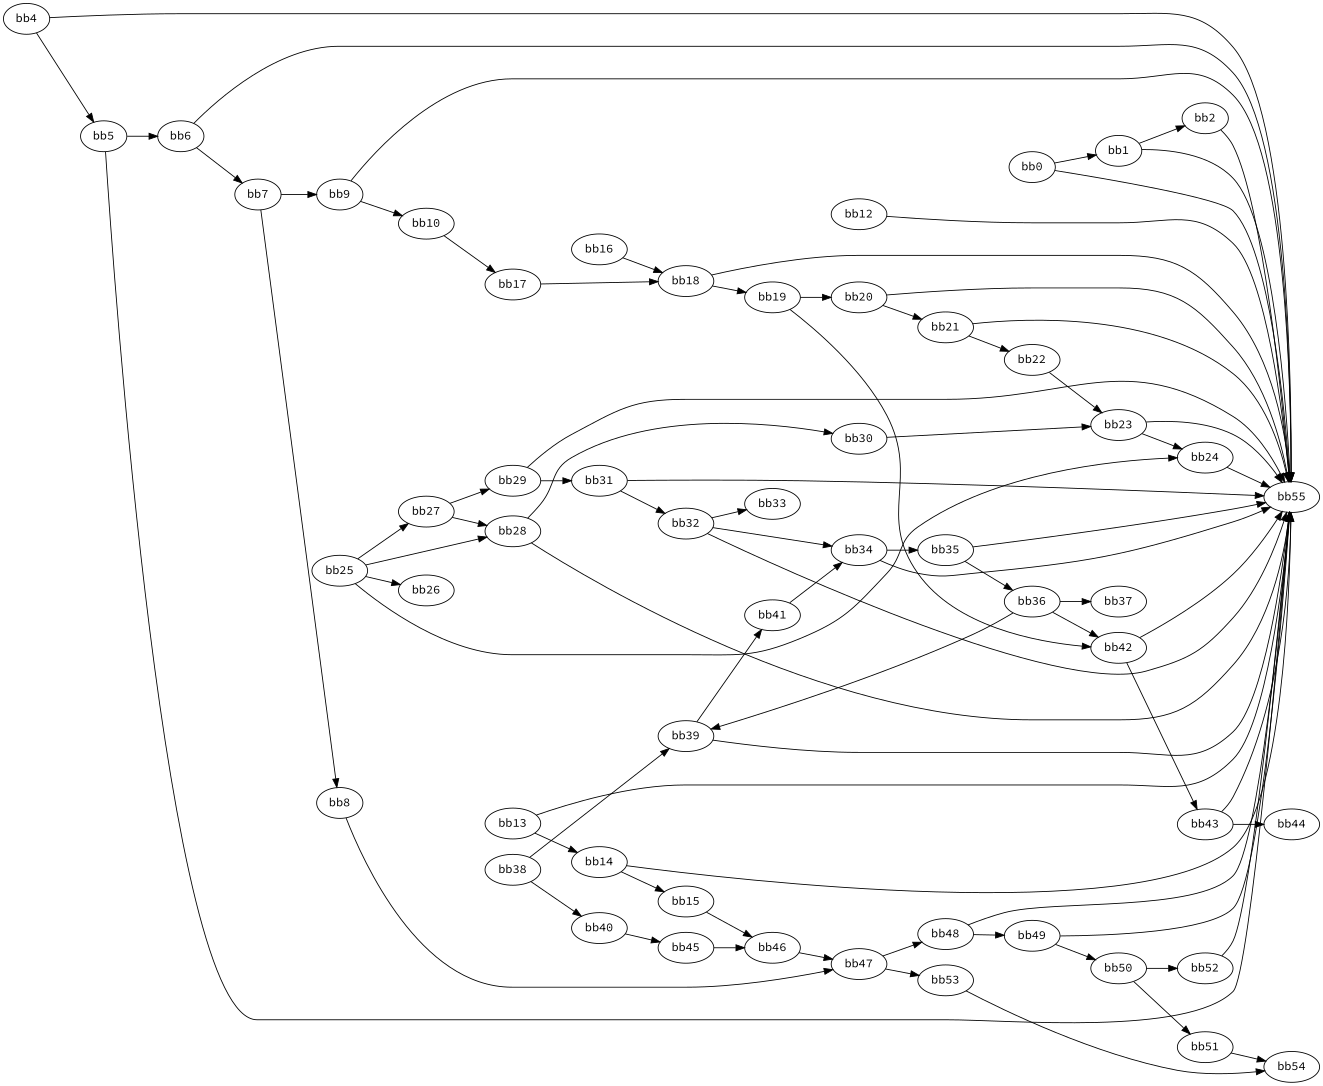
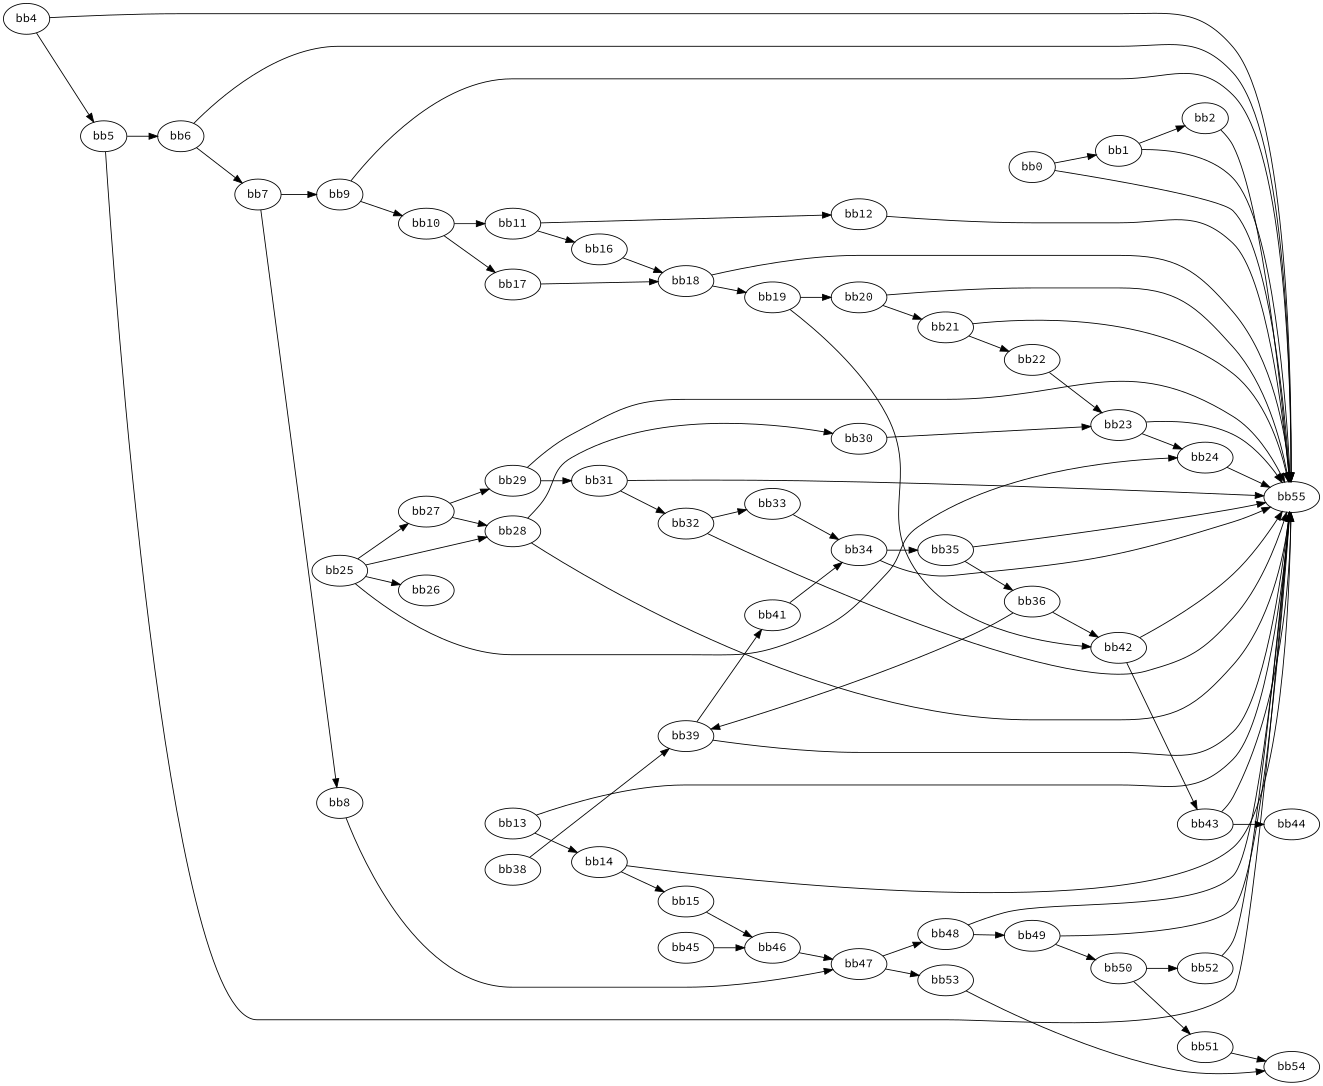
node "bb11": added
edge "bb32" -> "bb34": now "bb33" -> "bb34"
node "bb37": removed
node "bb40": removed
